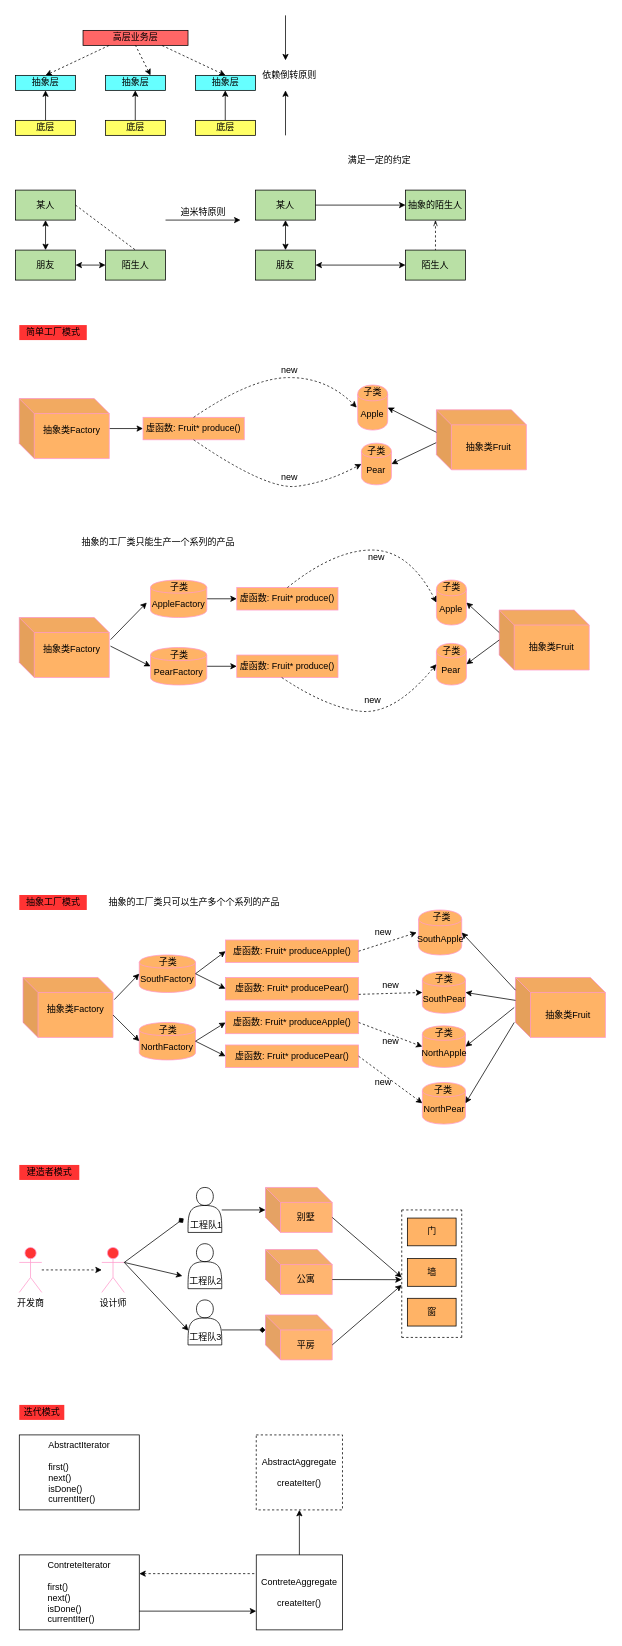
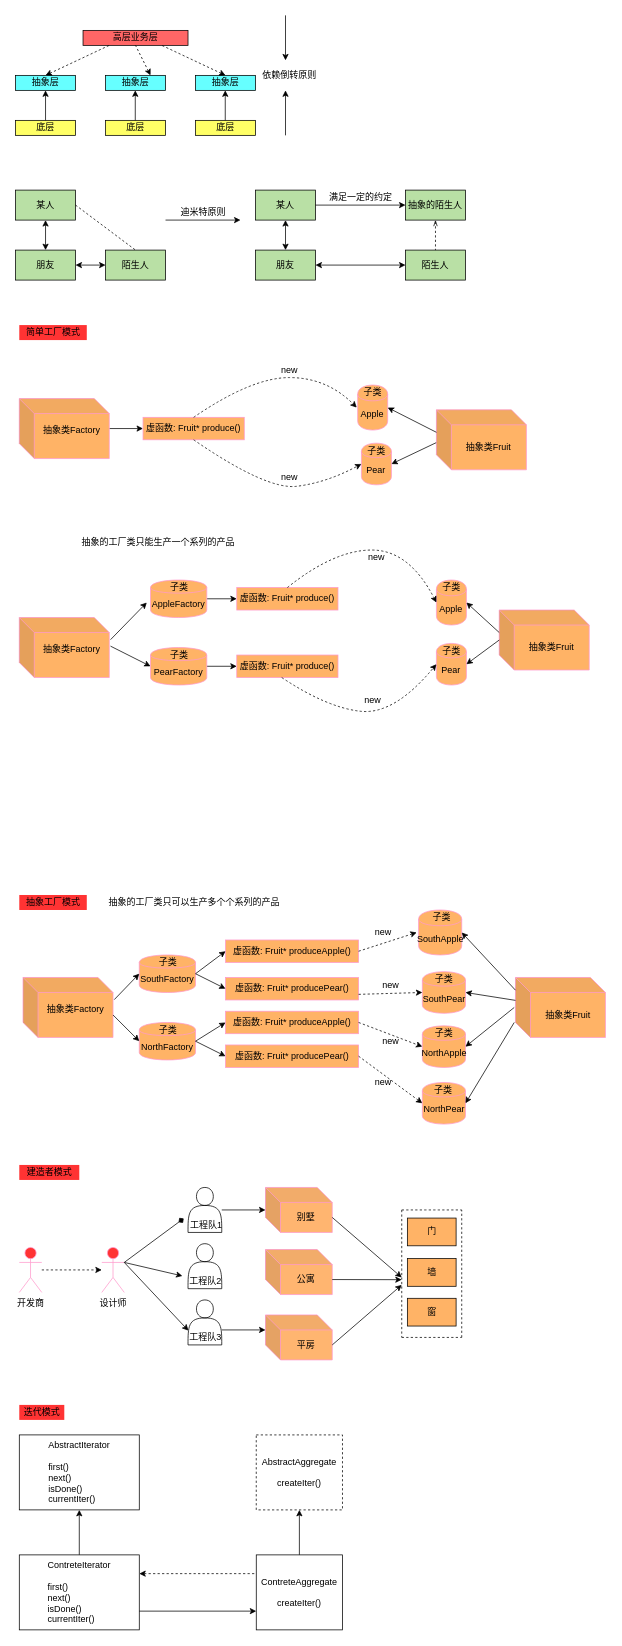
node "满足一定的约定": moved (379, 160) -> (360, 198)
edge "工程队3" -> "平房": arrowhead diamond -> classic
edge "ContreteIterator first() next() isDone() currentIter()" -> "AbstractIterator first() next() isDone() currentIter()": added
